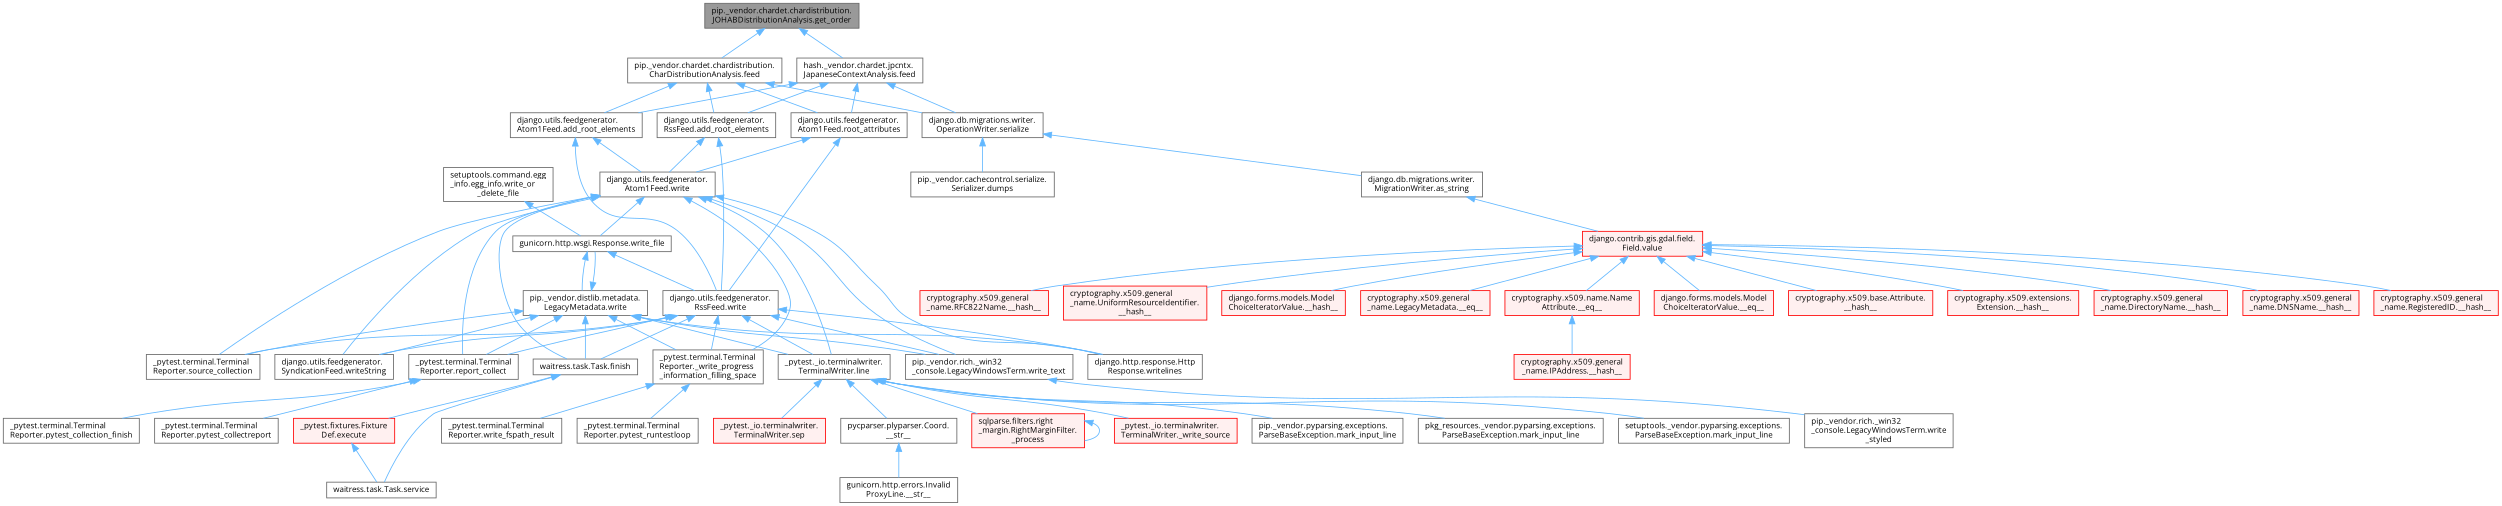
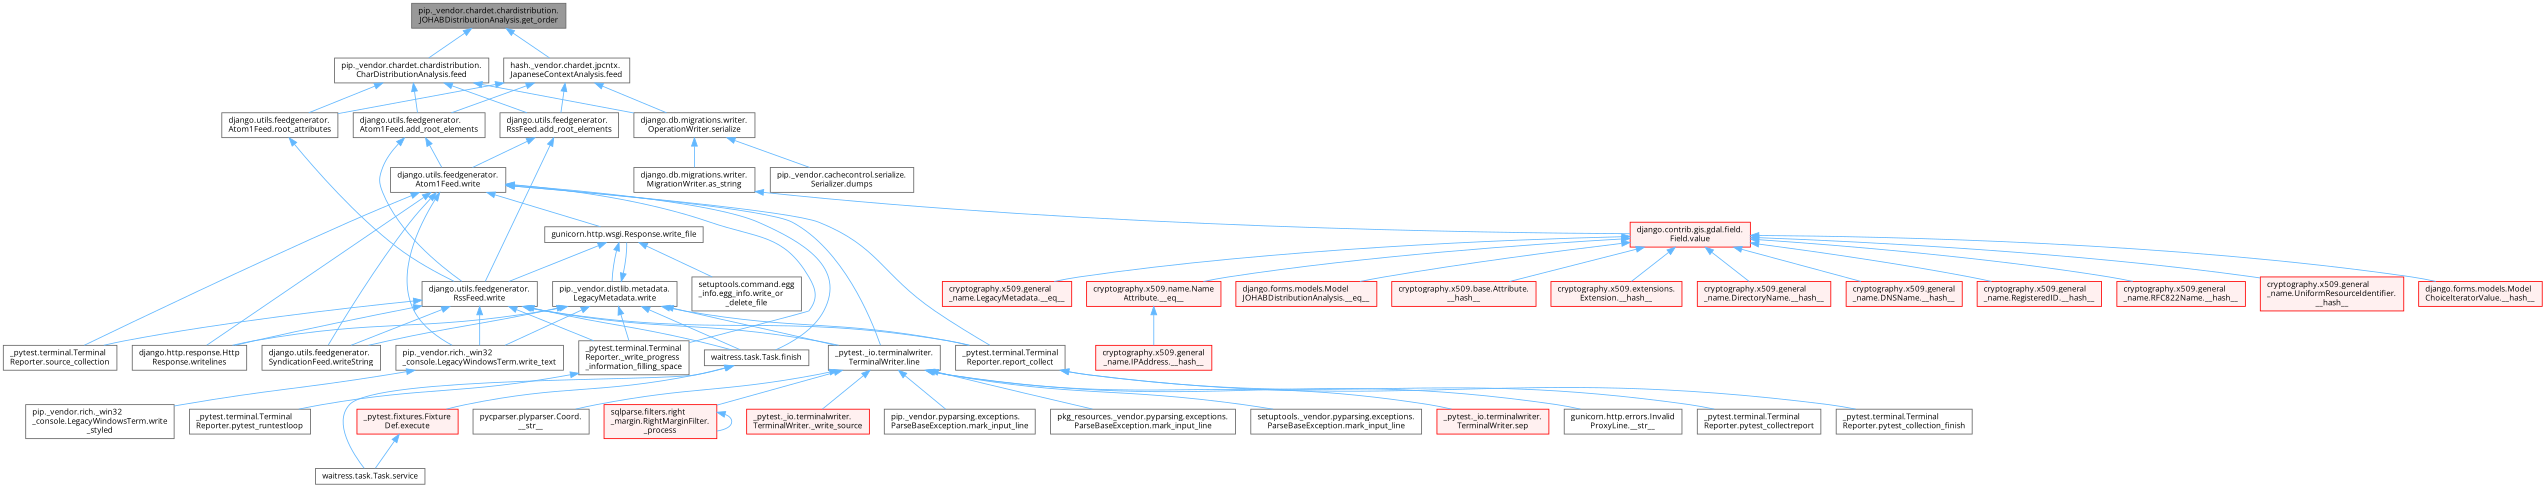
edge "django.utils.feedgenerator. Atom1Feed.write" -> "django.utils.feedgenerator. Atom1Feed.root_attributes": removed
edge "gunicorn.http.wsgi.Response.write_file" -> "setuptools.command.egg _info.egg_info.write_or _delete_file": reversed
node "django.forms.models.Model ChoiceIteratorValue.__eq__": label "django.forms.models.Model ChoiceIteratorValue.__eq__" -> "django.forms.models.Model JOHABDistributionAnalysis.__eq__"
edge "_pytest.terminal.Terminal Reporter.source_collection" -> "pip._vendor.distlib.metadata. LegacyMetadata.write": removed
node "_pytest.terminal.Terminal Reporter.write_fspath_result": removed
edge "gunicorn.http.errors.Invalid ProxyLine.__str__" -> "pycparser.plyparser.Coord. __str__": now "gunicorn.http.errors.Invalid ProxyLine.__str__" -> "_pytest._io.terminalwriter. TerminalWriter.line"
